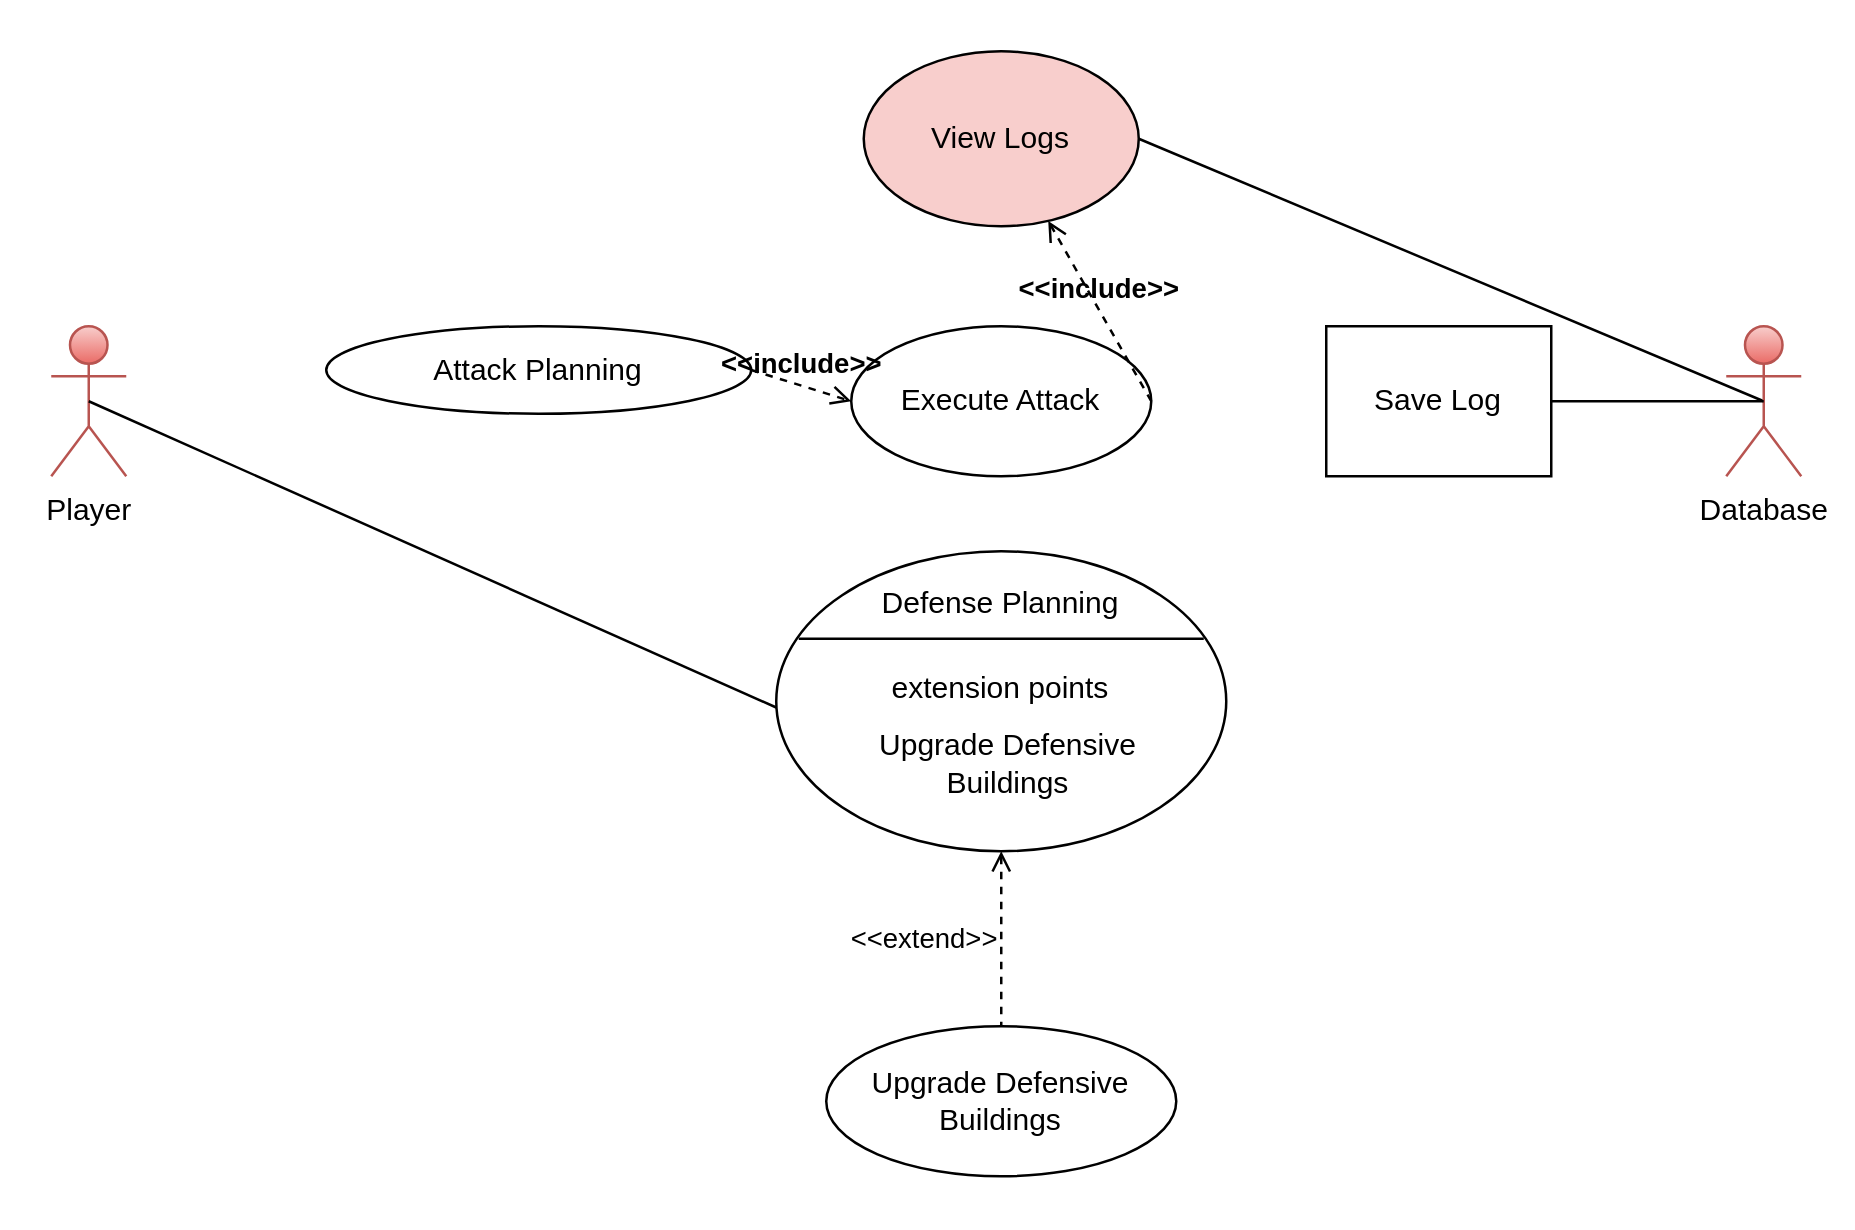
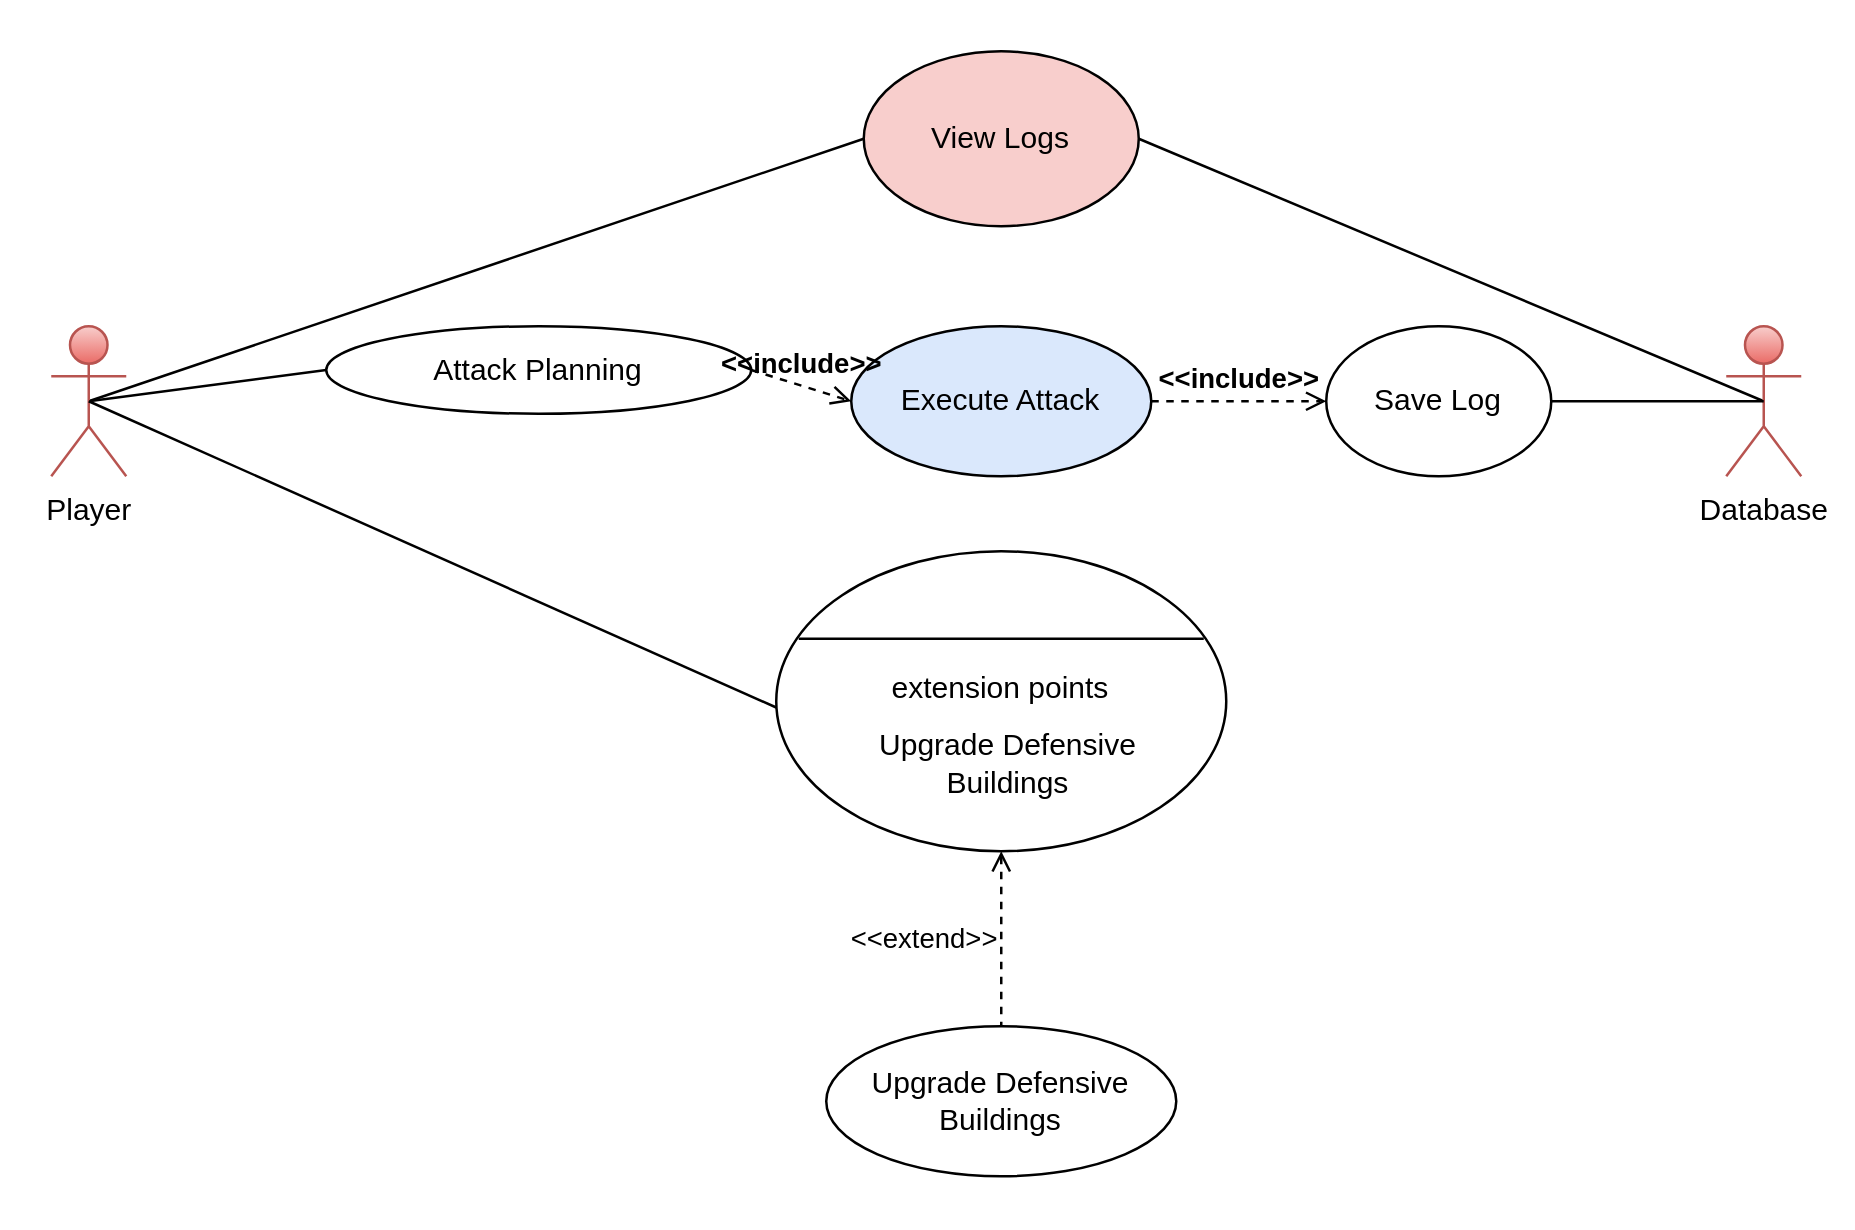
edge "View Logs" -- "Player": added
edge "Execute Attack" -> "View Logs": now "Execute Attack" -> "Save Log"
edge "Attack Planning" -- "Player": added
node "Execute Attack": fillcolor #ffffff -> #dae8fc
node "Save Log": shape rectangle -> ellipse
node "Defense Planning": removed
